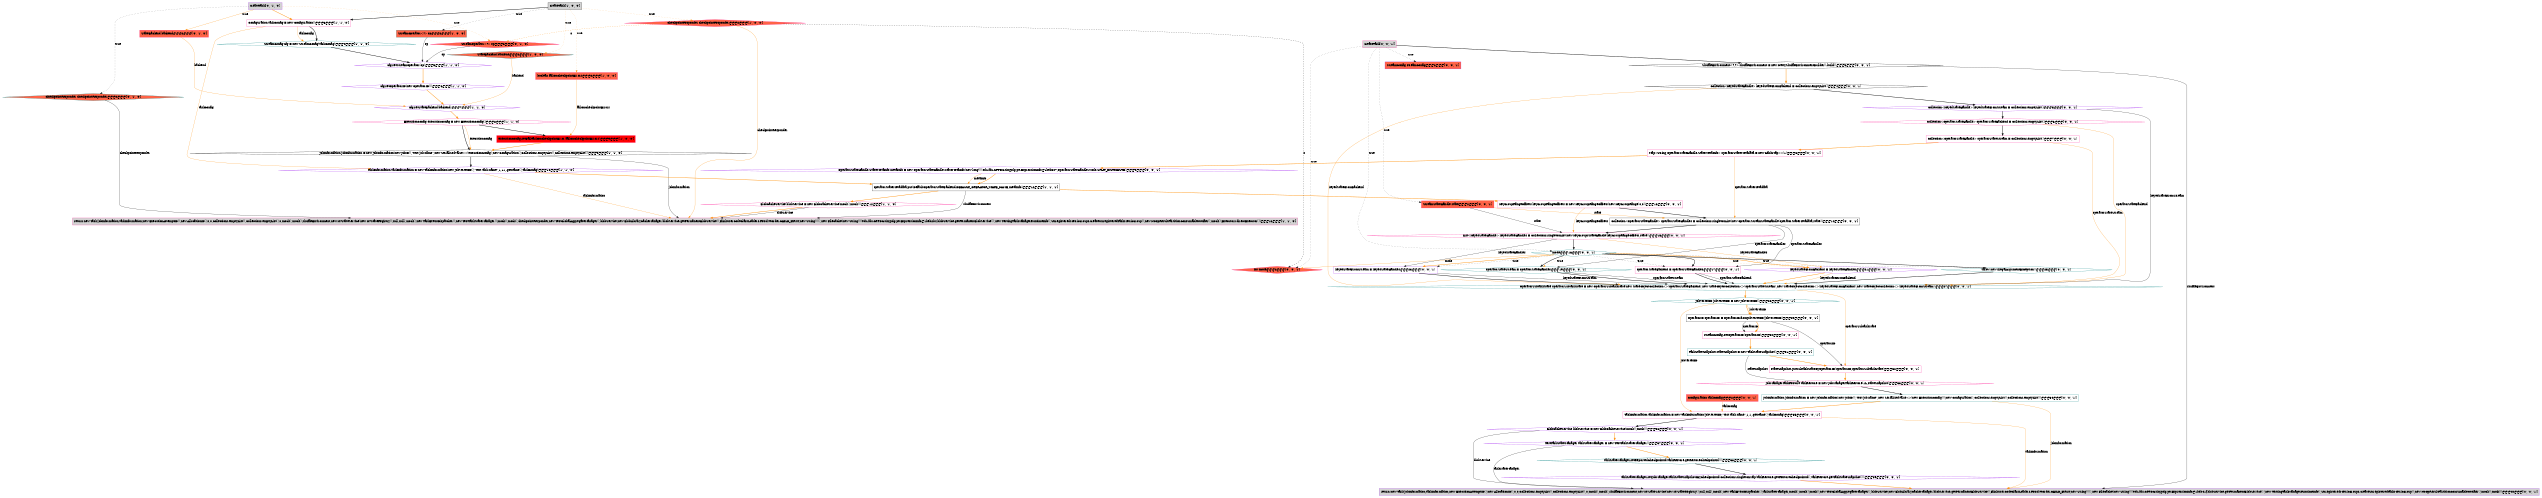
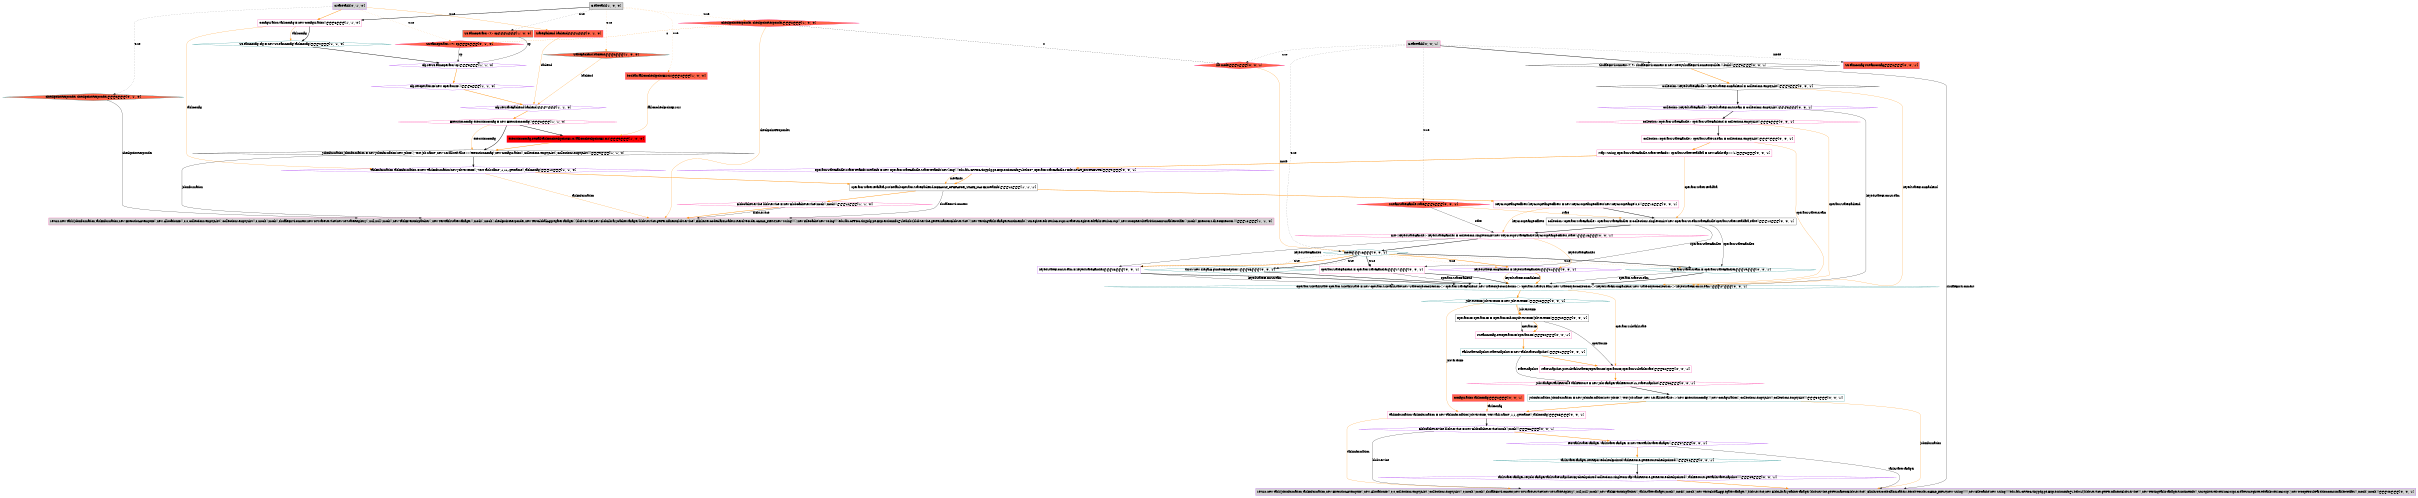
edge "createTask['0', '0', '1']" -> "StreamConfig streamConfig@@@2@@@['0', '0', '1']": label "true" -> "mode"
node "StreamStateHandle state@@@2@@@['0', '0', '1']": shape box -> diamond
edge "mode@@@16@@@['0', '0', '1']" -> "int mode@@@2@@@['0', '0', '1']": reversed
